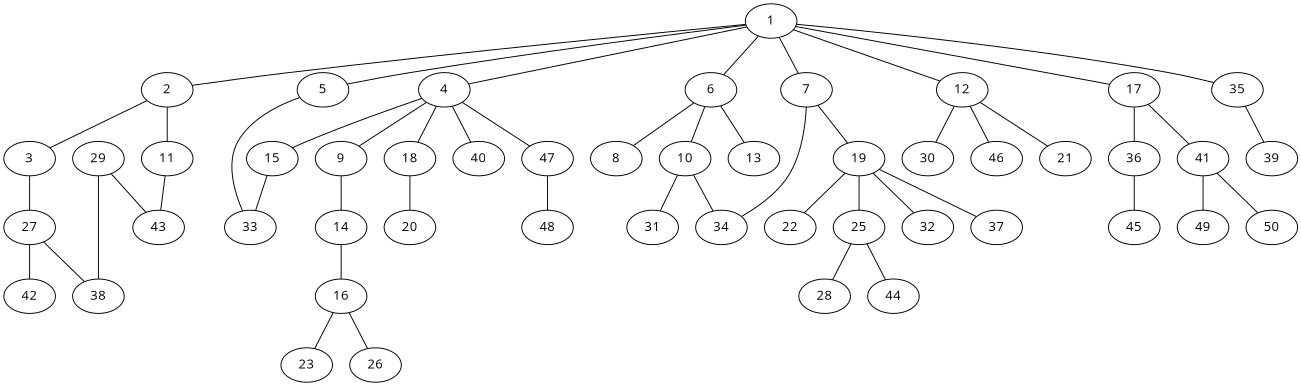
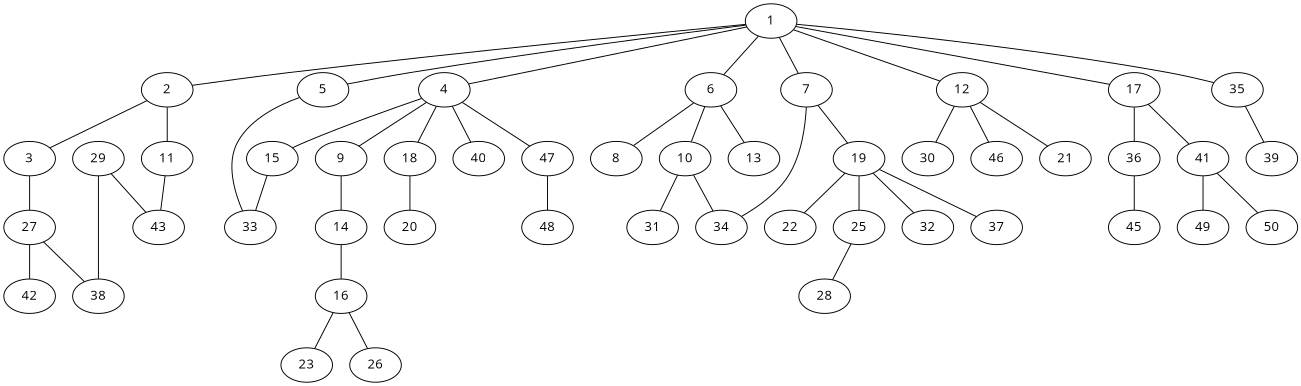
node "44": removed
